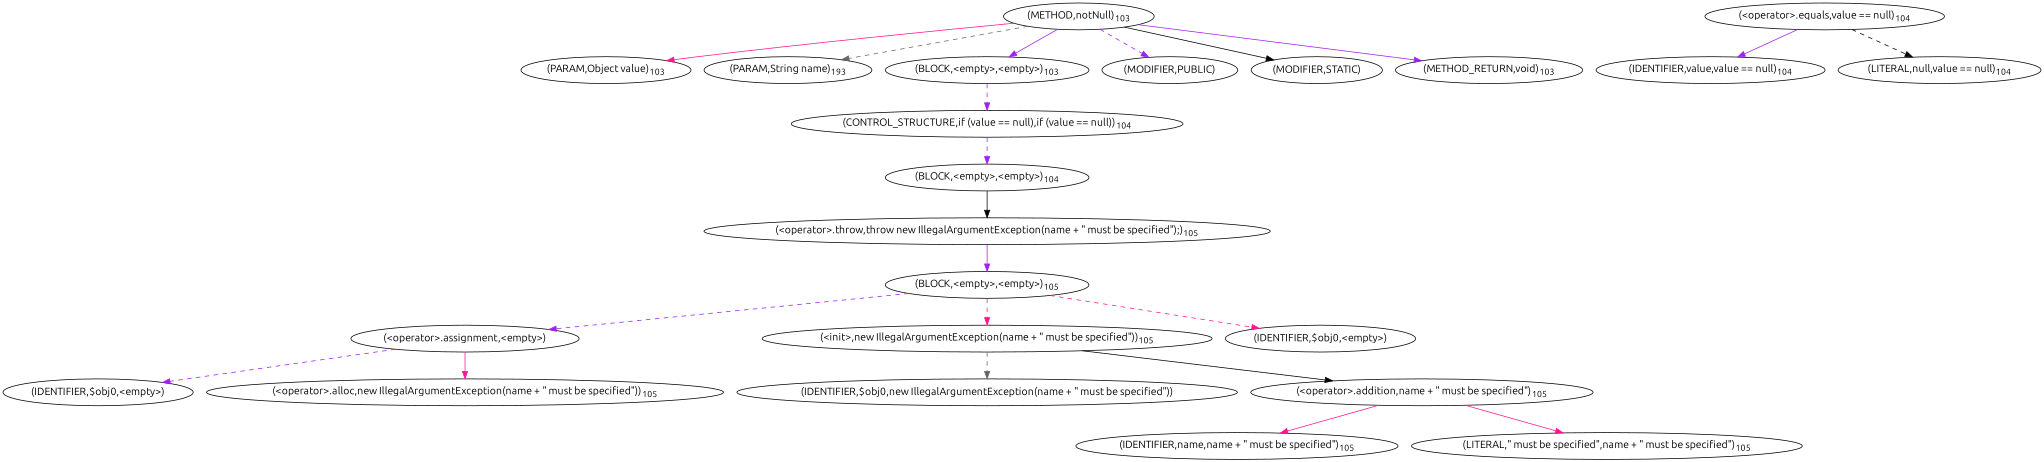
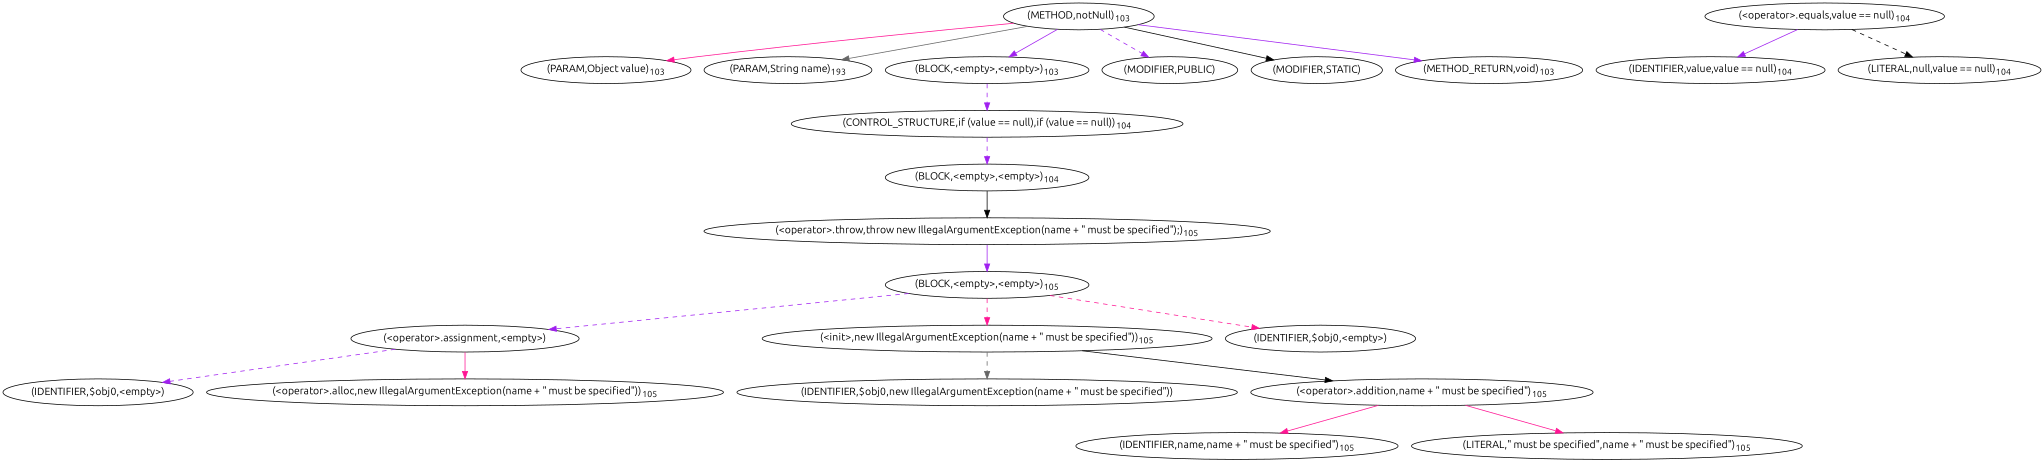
edge "(METHOD,notNull)" -> "(PARAM,String name)": style dashed -> solid
